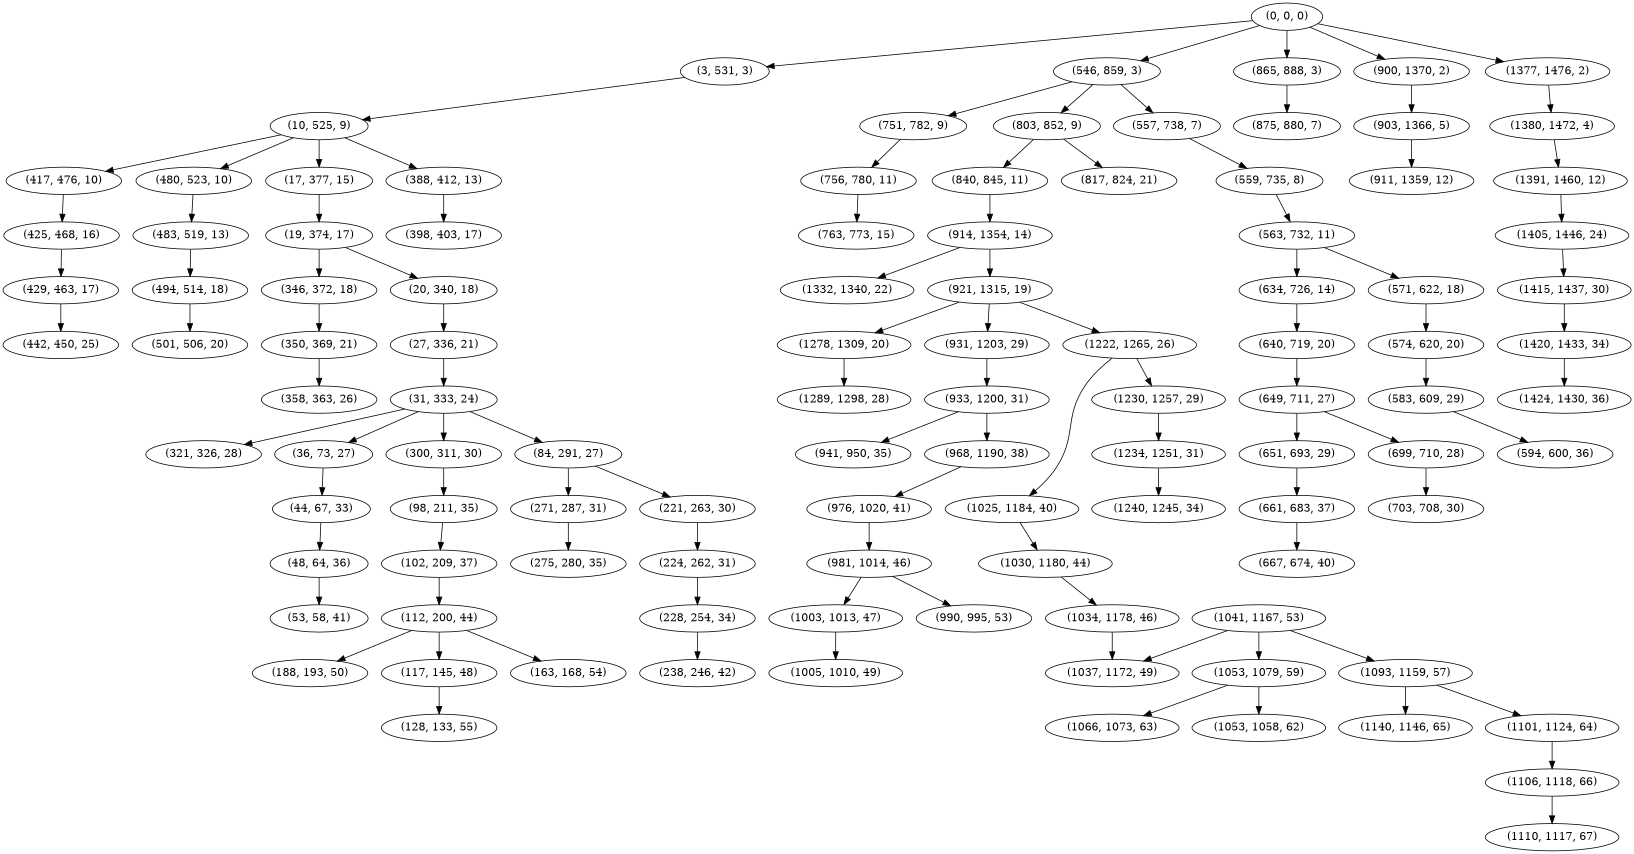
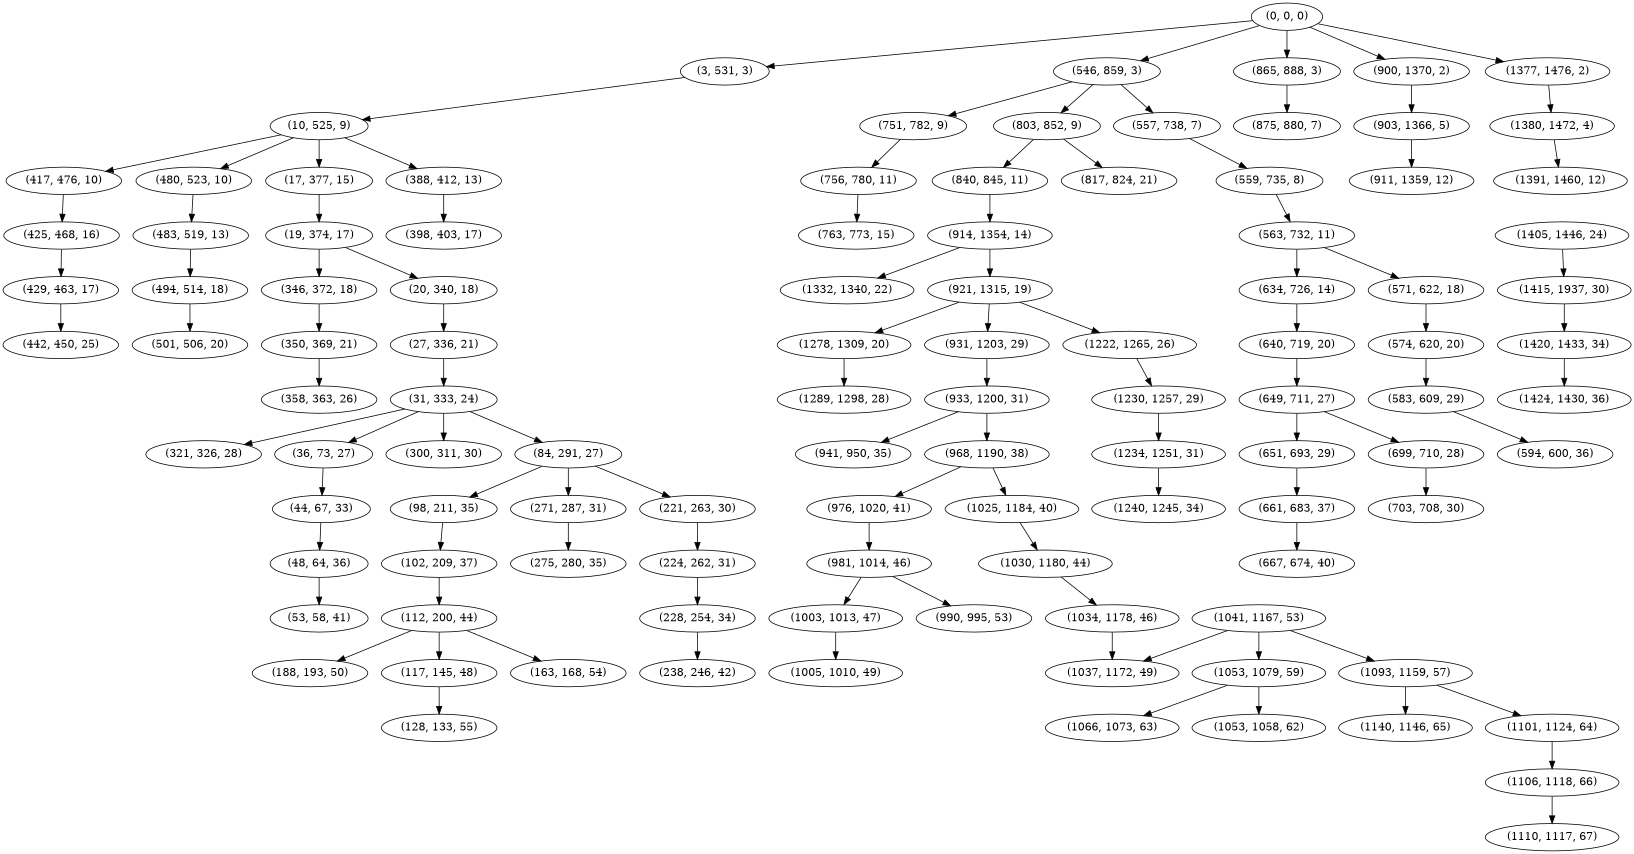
edge "(1391, 1460, 12)" -> "(1405, 1446, 24)": removed
node "(1415, 1437, 30)": label "(1415, 1437, 30)" -> "(1415, 1937, 30)"
edge "(1222, 1265, 26)" -> "(1025, 1184, 40)": now "(968, 1190, 38)" -> "(1025, 1184, 40)"
edge "(300, 311, 30)" -> "(98, 211, 35)": now "(84, 291, 27)" -> "(98, 211, 35)"
